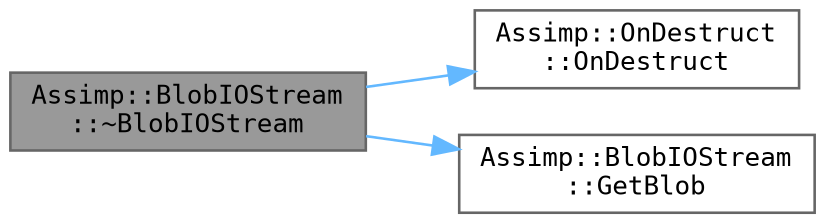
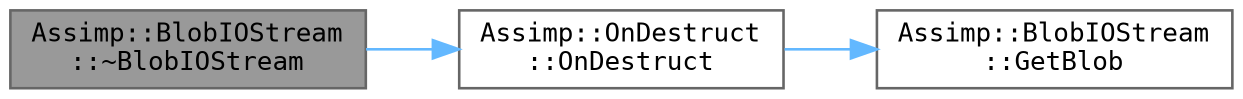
edge "Assimp::BlobIOStream ::~BlobIOStream" -> "Assimp::BlobIOStream ::GetBlob": now "Assimp::OnDestruct ::OnDestruct" -> "Assimp::BlobIOStream ::GetBlob"
